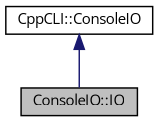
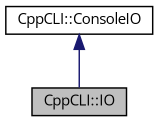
node "ConsoleIO::IO": label "ConsoleIO::IO" -> "CppCLI::IO"
